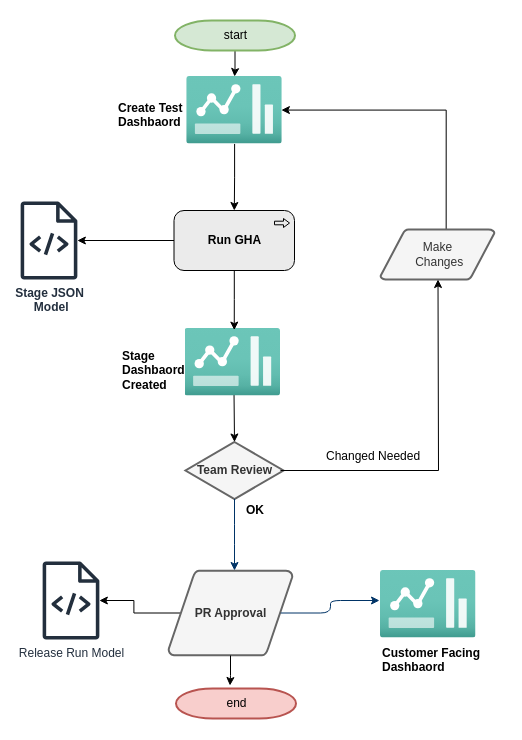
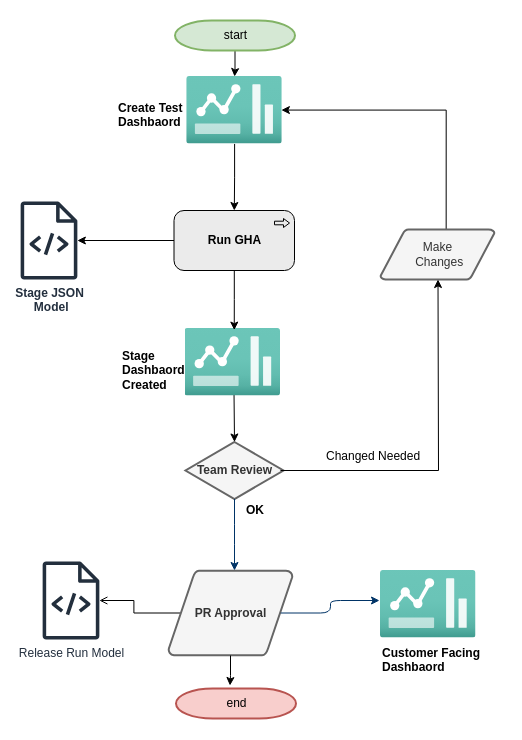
edge "PR Approval" -> "Release Run Model": arrowhead classic -> open
